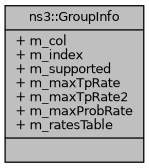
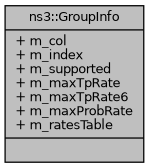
node "ns3::GroupInfo": text "+ m_maxTpRate2" -> "+ m_maxTpRate6"
